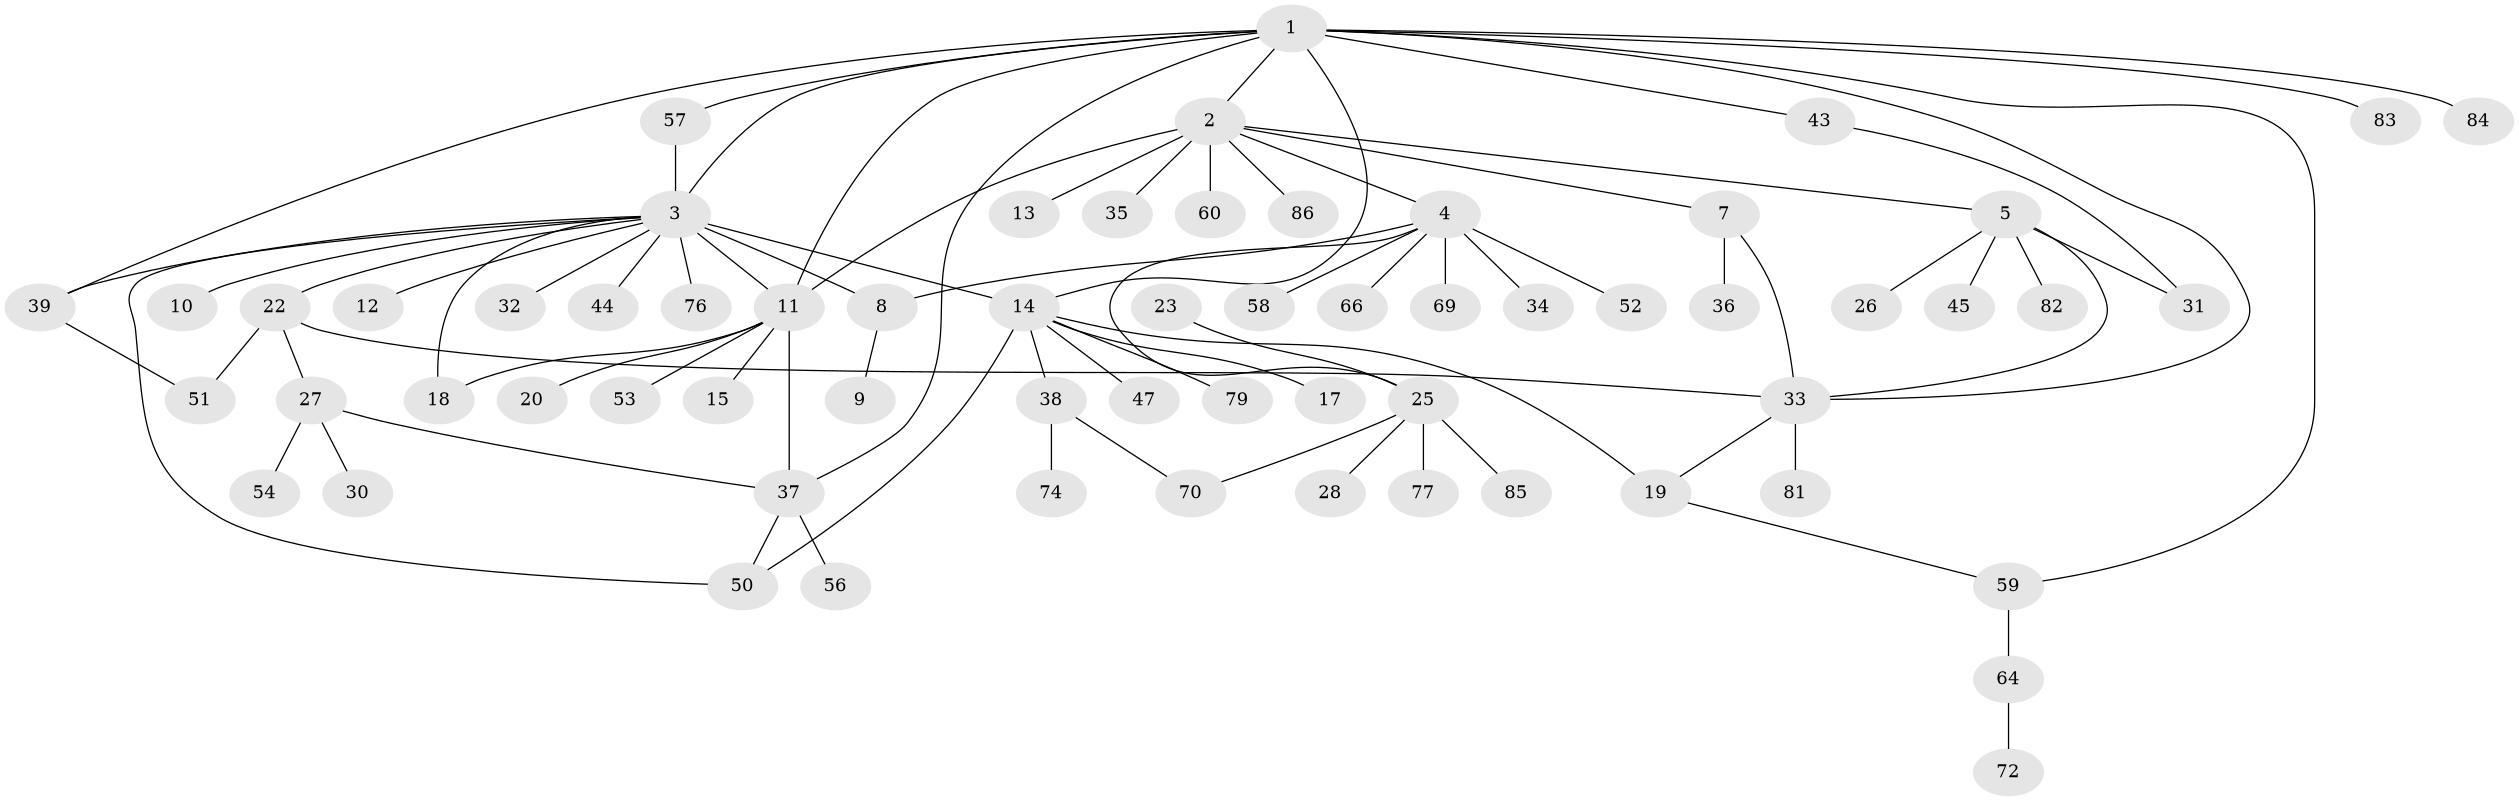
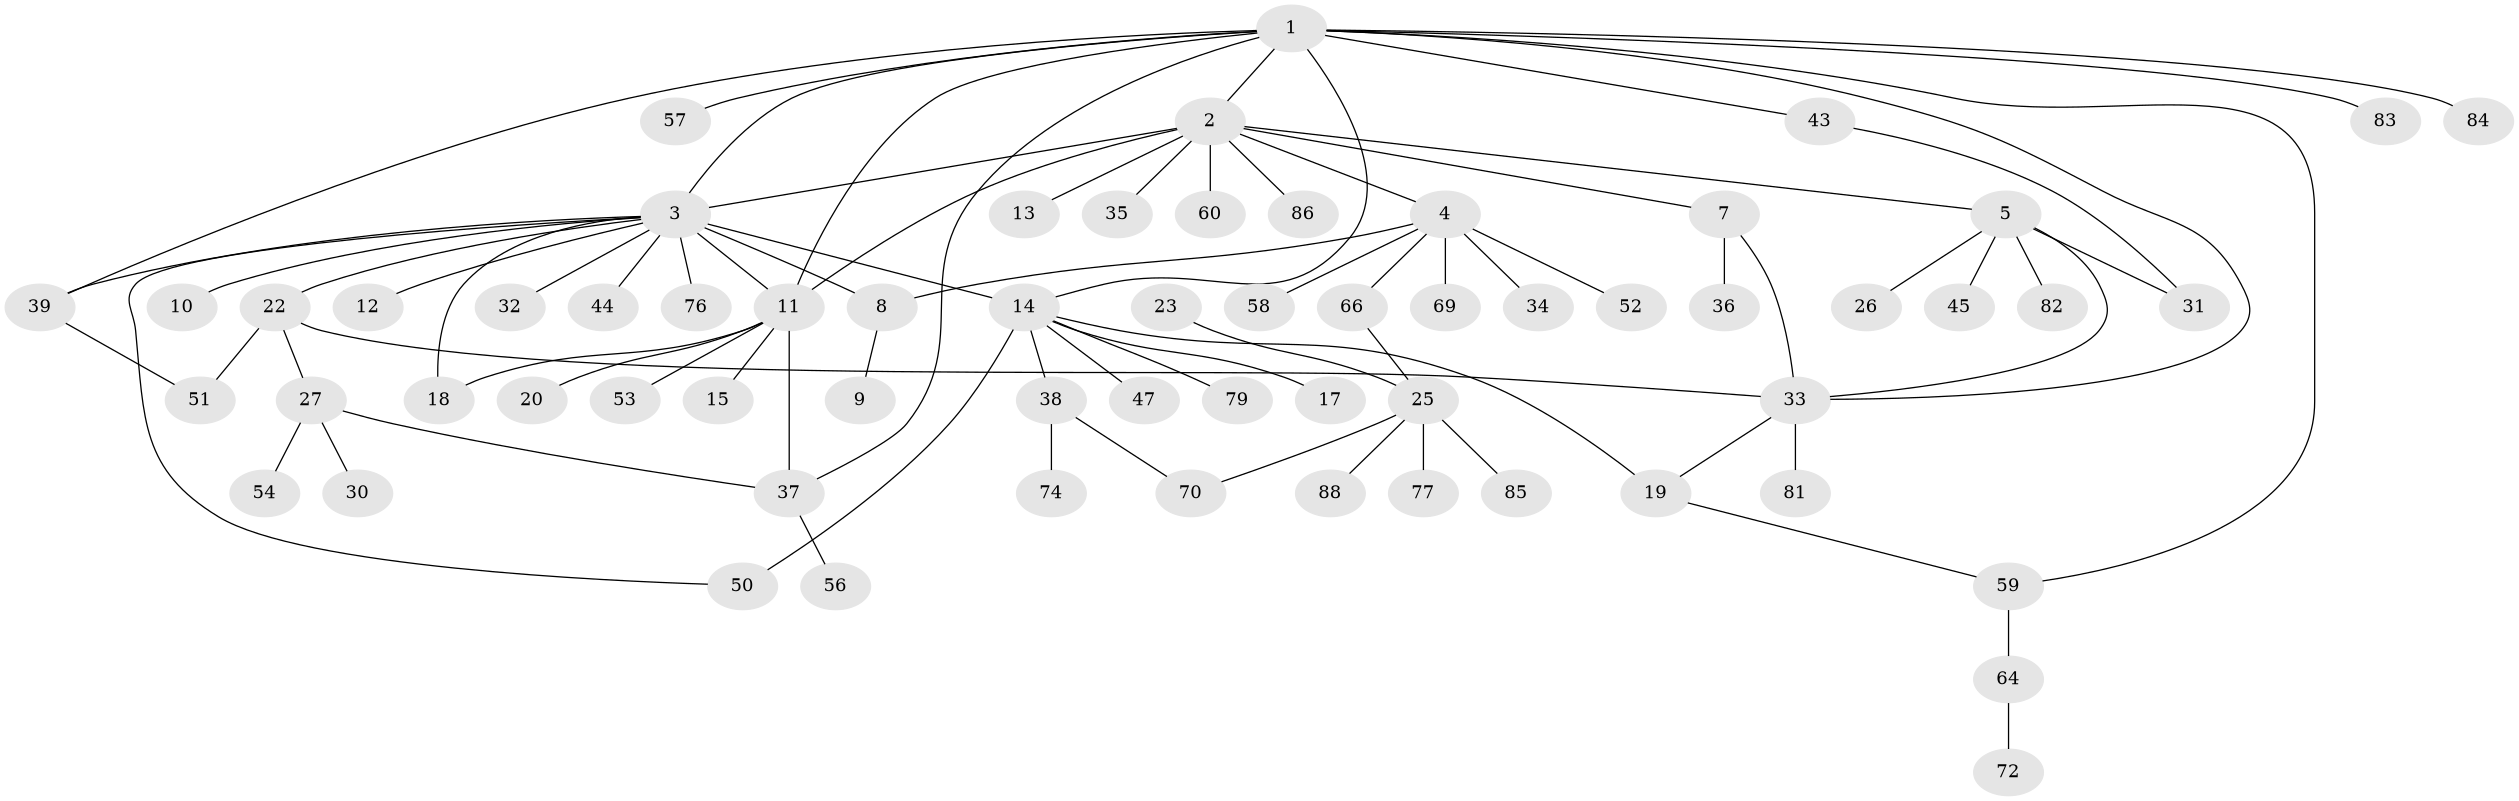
edge "57" -- "3": now "2" -- "3"
edge "4" -- "25": now "66" -- "25"
node "28": label "28" -> "88"
edge "37" -- "50": removed
